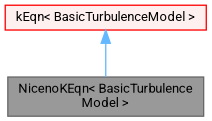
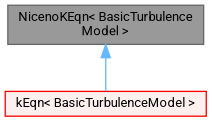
edge "NicenoKEqn< BasicTurbulence Model >" -> "kEqn< BasicTurbulenceModel >": reversed
